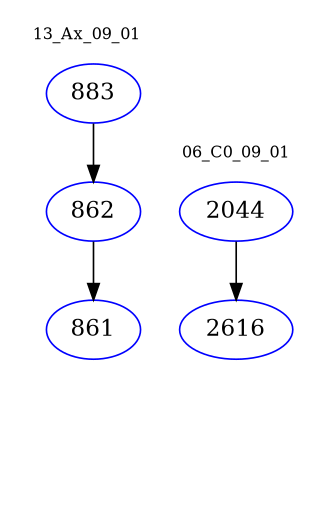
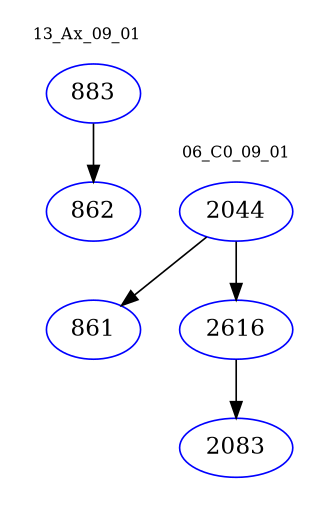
edge "862" -> "861": now "2044" -> "861"
node "2083": added
